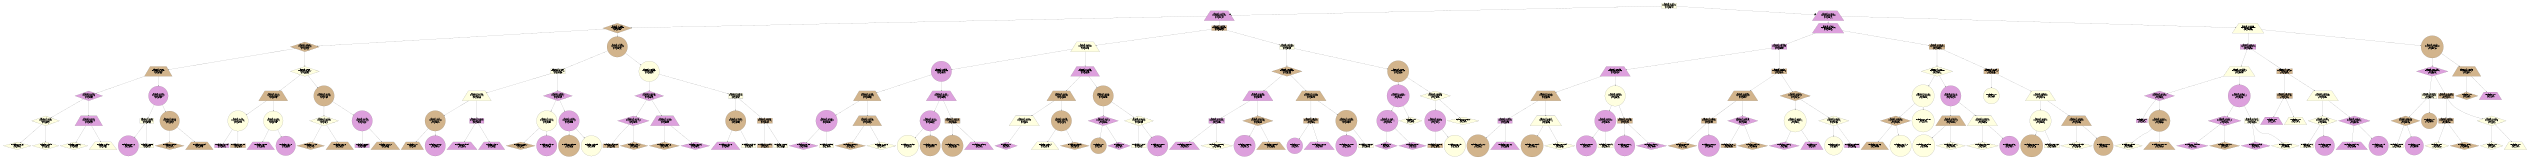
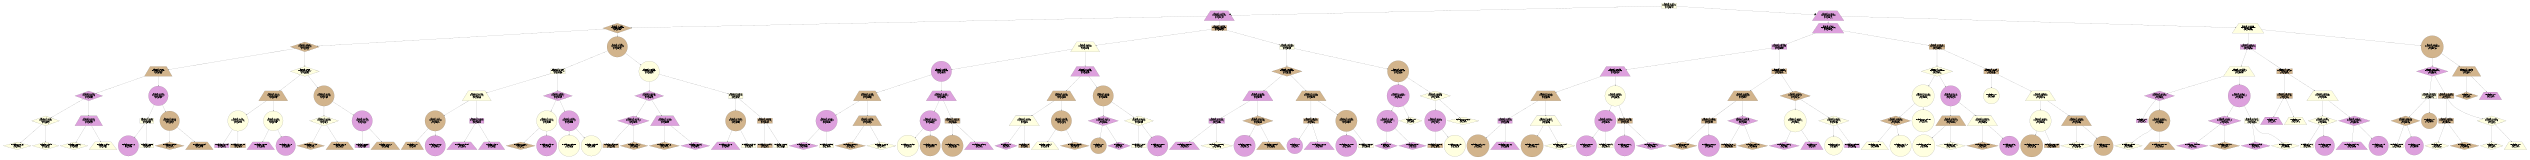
node "squared_error = 1617.742 samples = 57 value = 61.188": label "squared_error = 1617.742 samples = 57 value = 61.188" -> "squared_error = 1617.742 samples = 57 item = 61.188"
node "squared_error = 13905.832 samples = 26 value = 169.568": fillcolor tan -> lightyellow
node "squared_error = 0.0 samples = 1 value = 919.6": added
node "squared_error = 574.025 samples = 19 value = 999.939": fillcolor tan -> lightyellow
node "squared_error = 291643.202 samples = 2 value = 1619.94": fillcolor lightyellow -> tan
node "squared_error = 31845.668 samples = 99 value = 1268.337": fillcolor lightyellow -> tan
